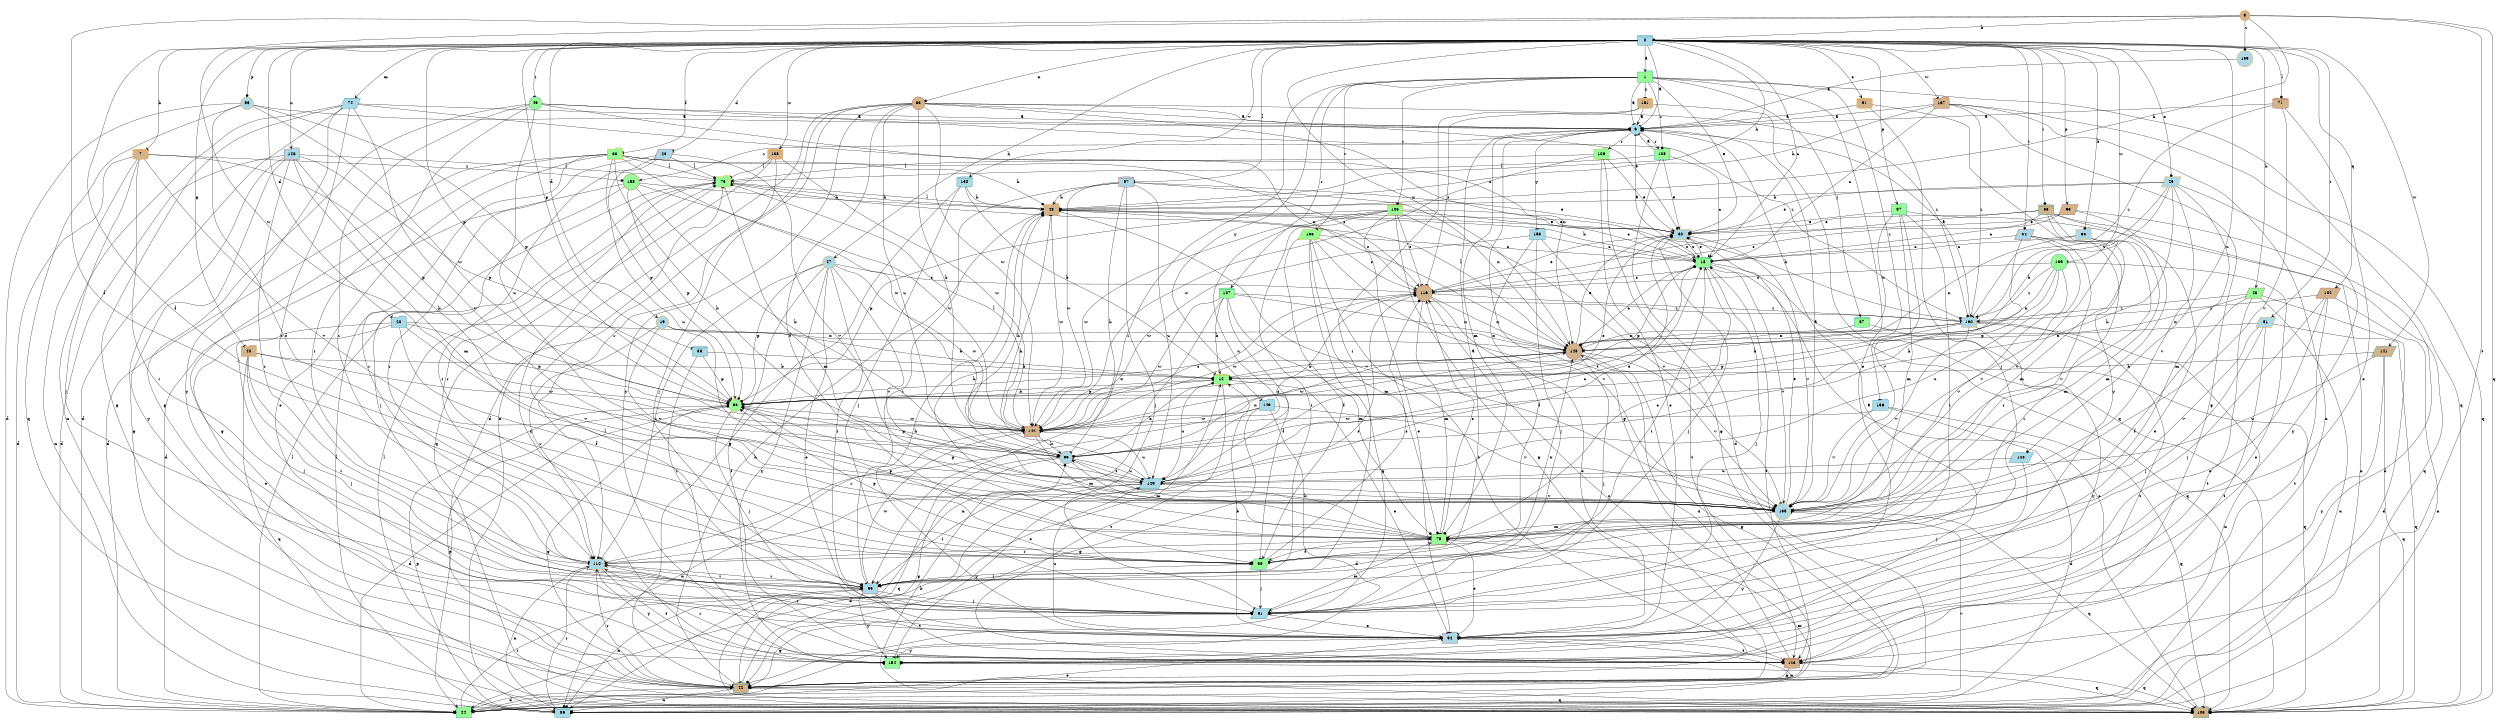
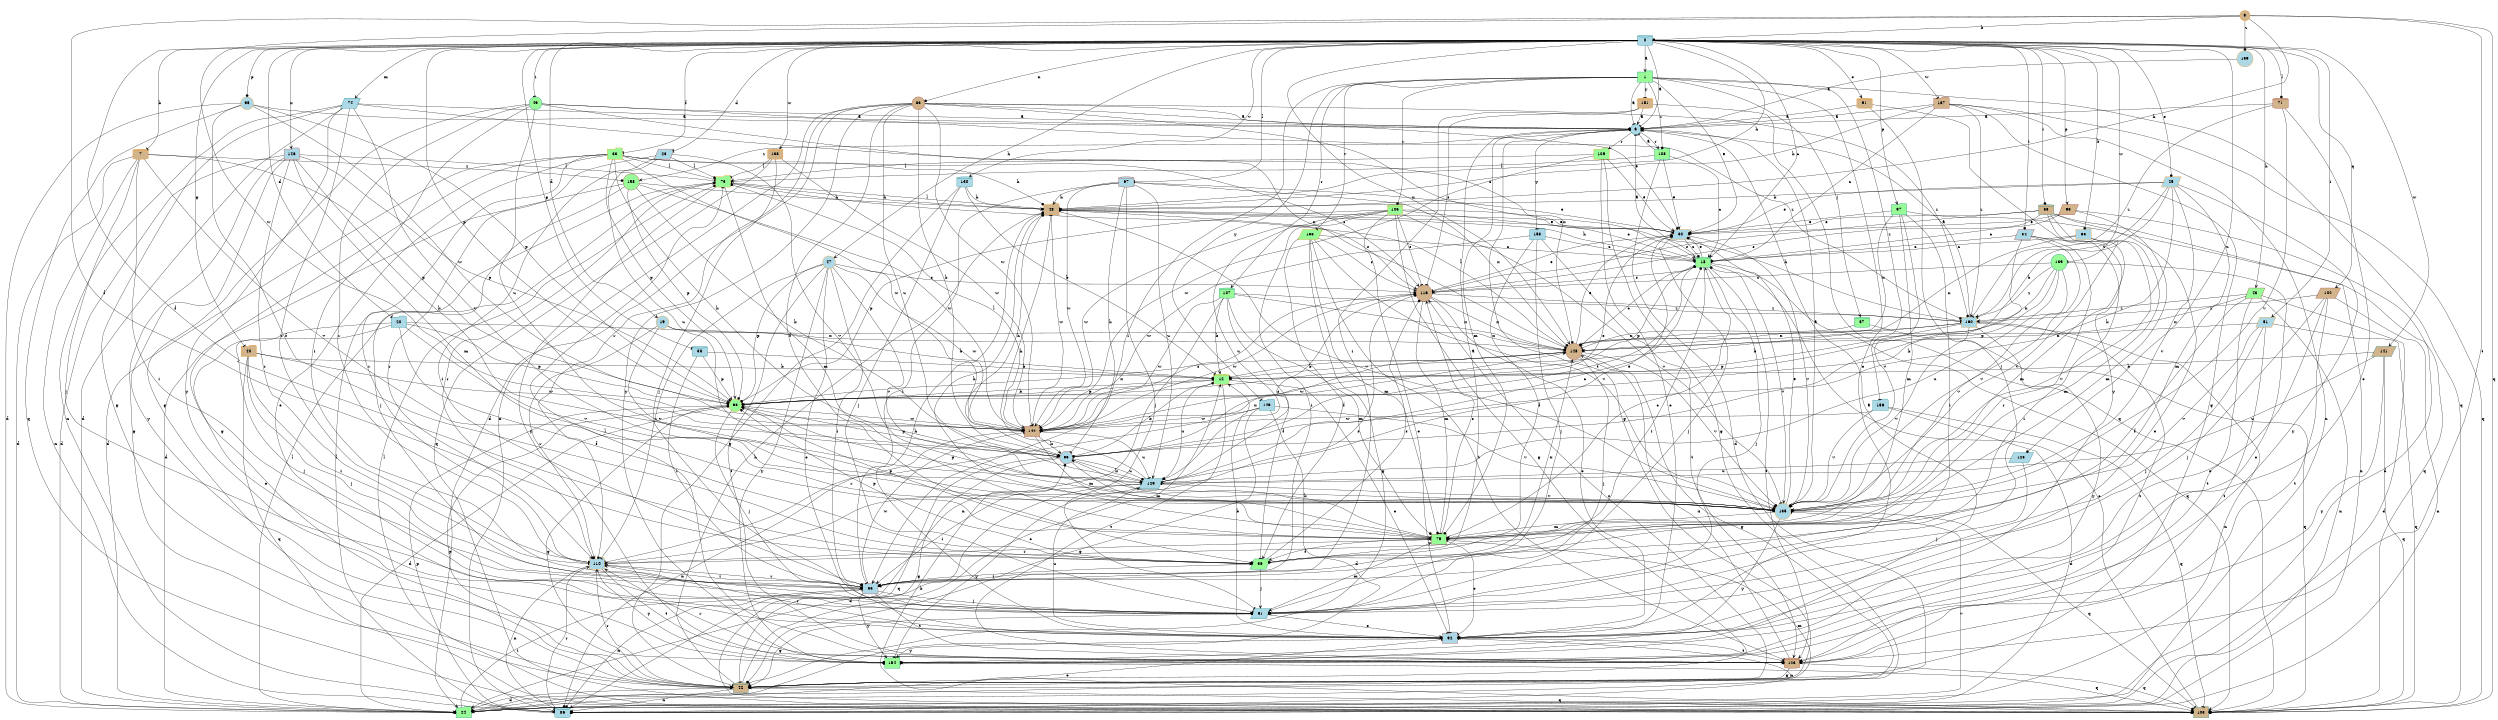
edge "83" -> "142": arrowhead vee -> tee
edge "129" -> "66": label "t" -> "k"
